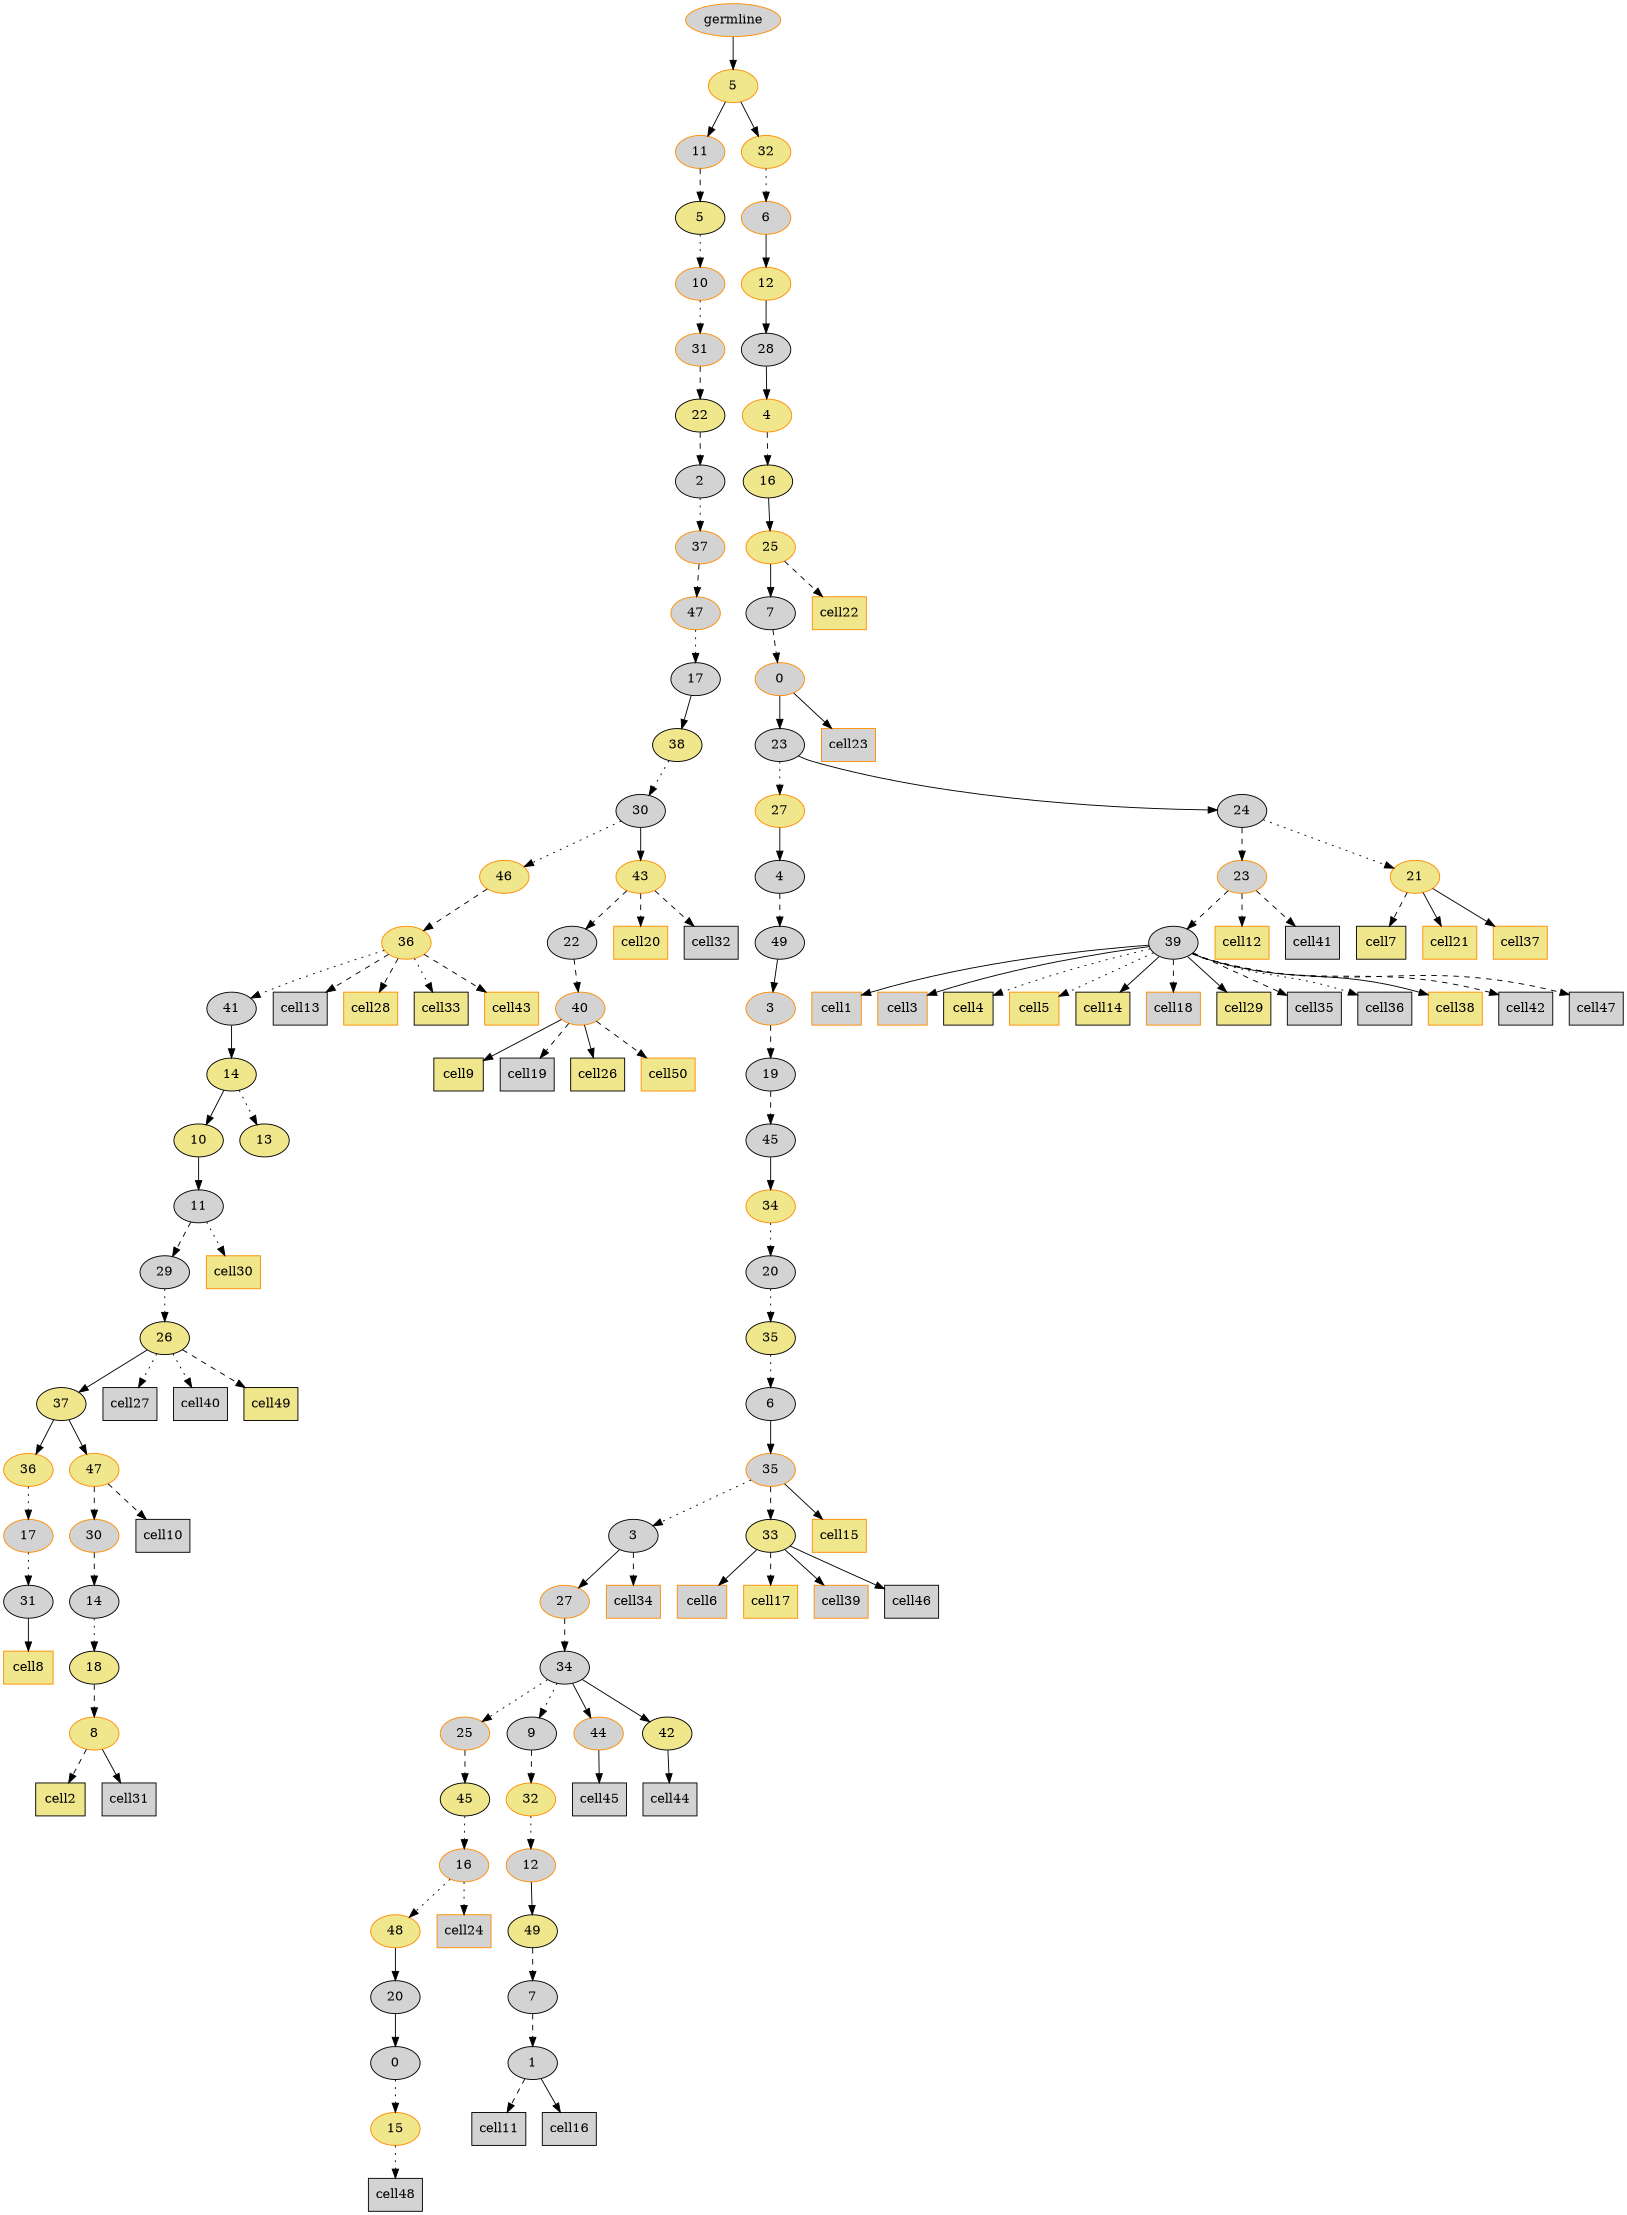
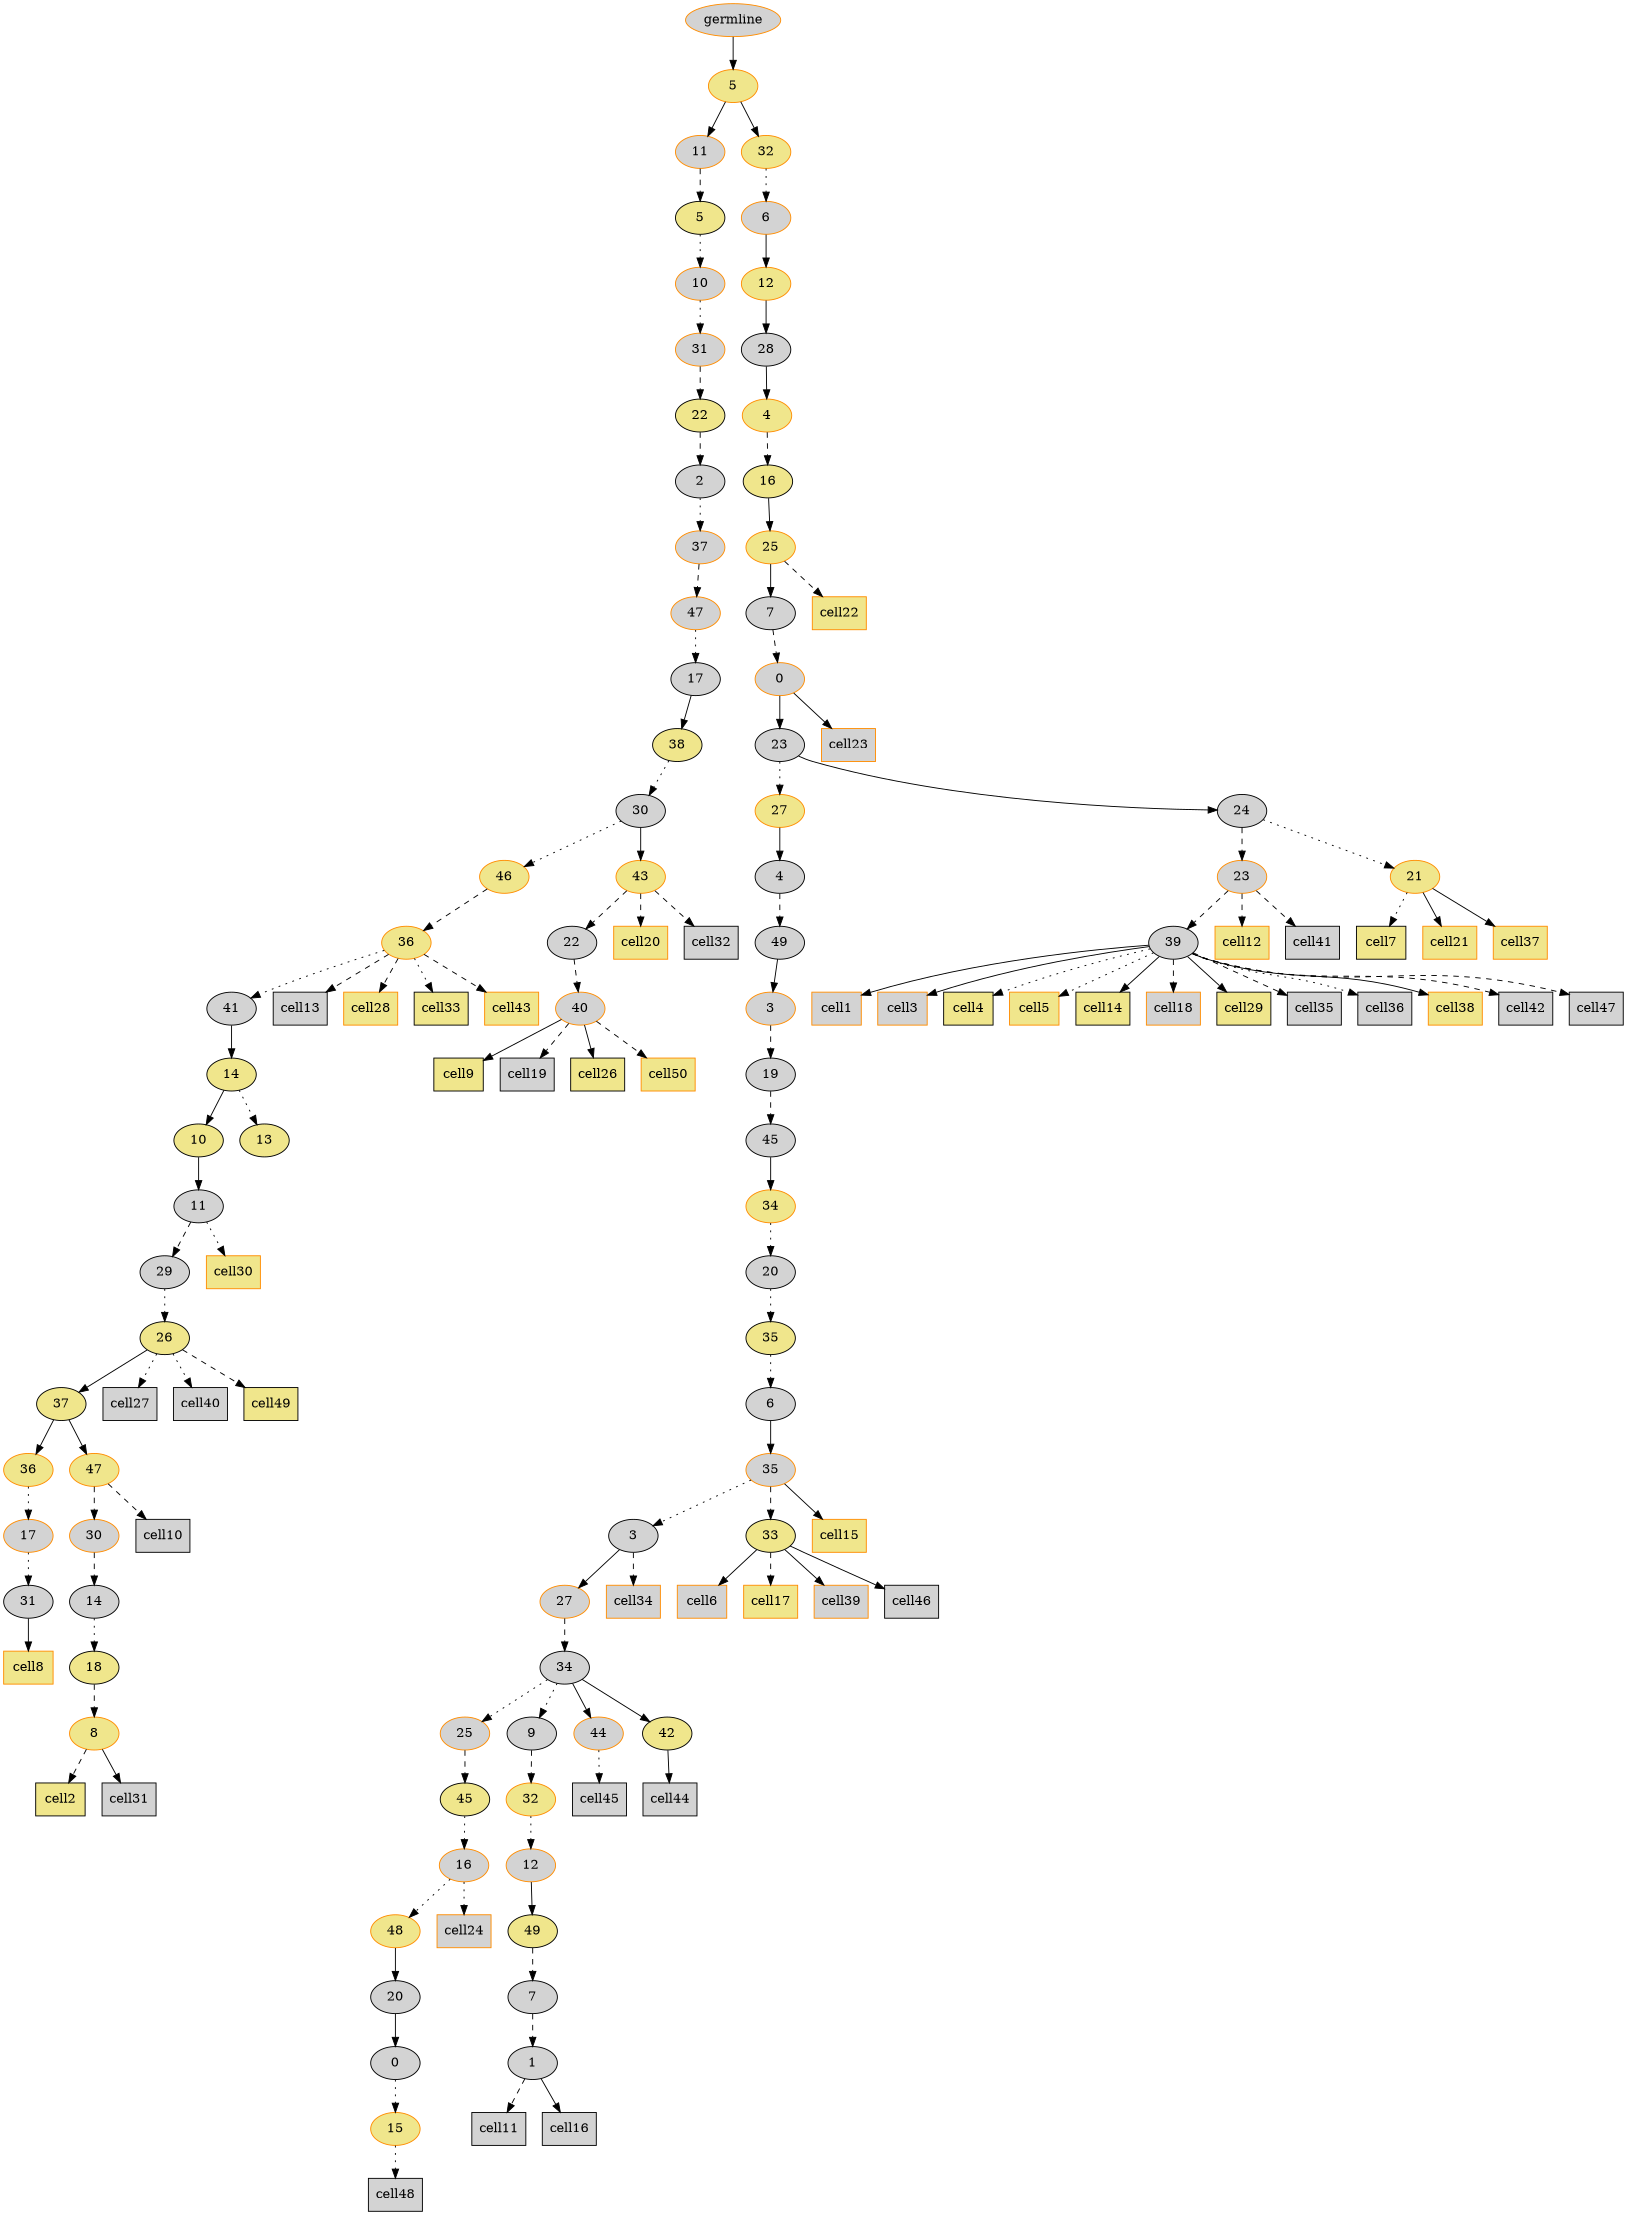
edge "21" -> "cell7": style dashed -> dotted
edge "44" -> "cell45": style solid -> dotted
